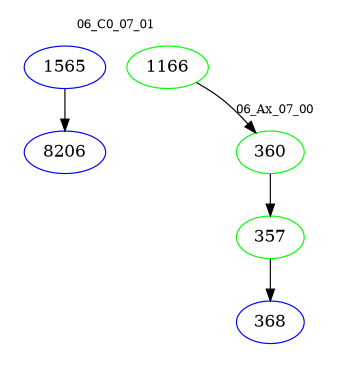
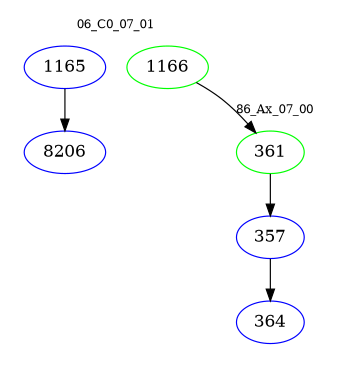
node "1565": label "1565" -> "1165"
cluster "06_Ax_07_00": label "06_Ax_07_00" -> "86_Ax_07_00"
node "360": label "360" -> "361"
node "357": color green -> blue
node "368": label "368" -> "364"
